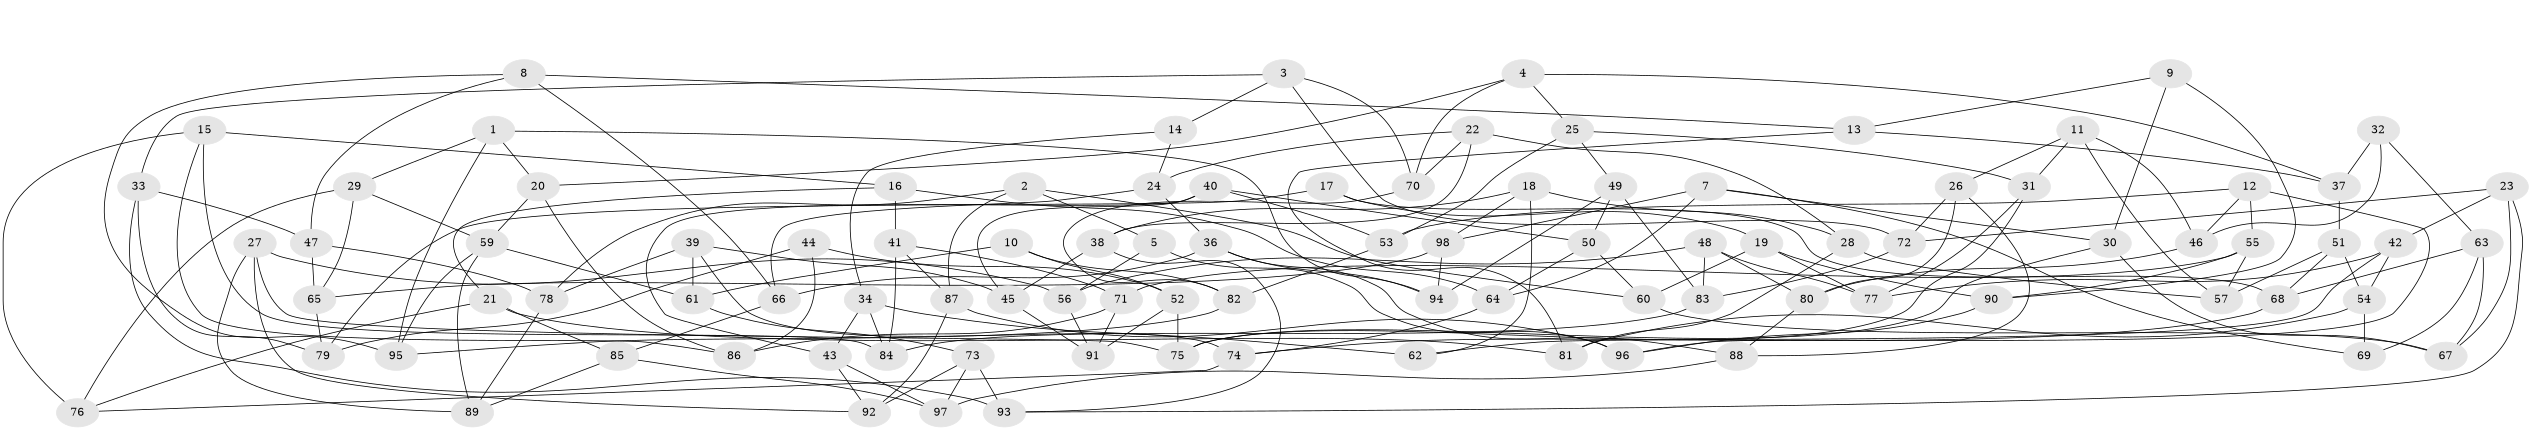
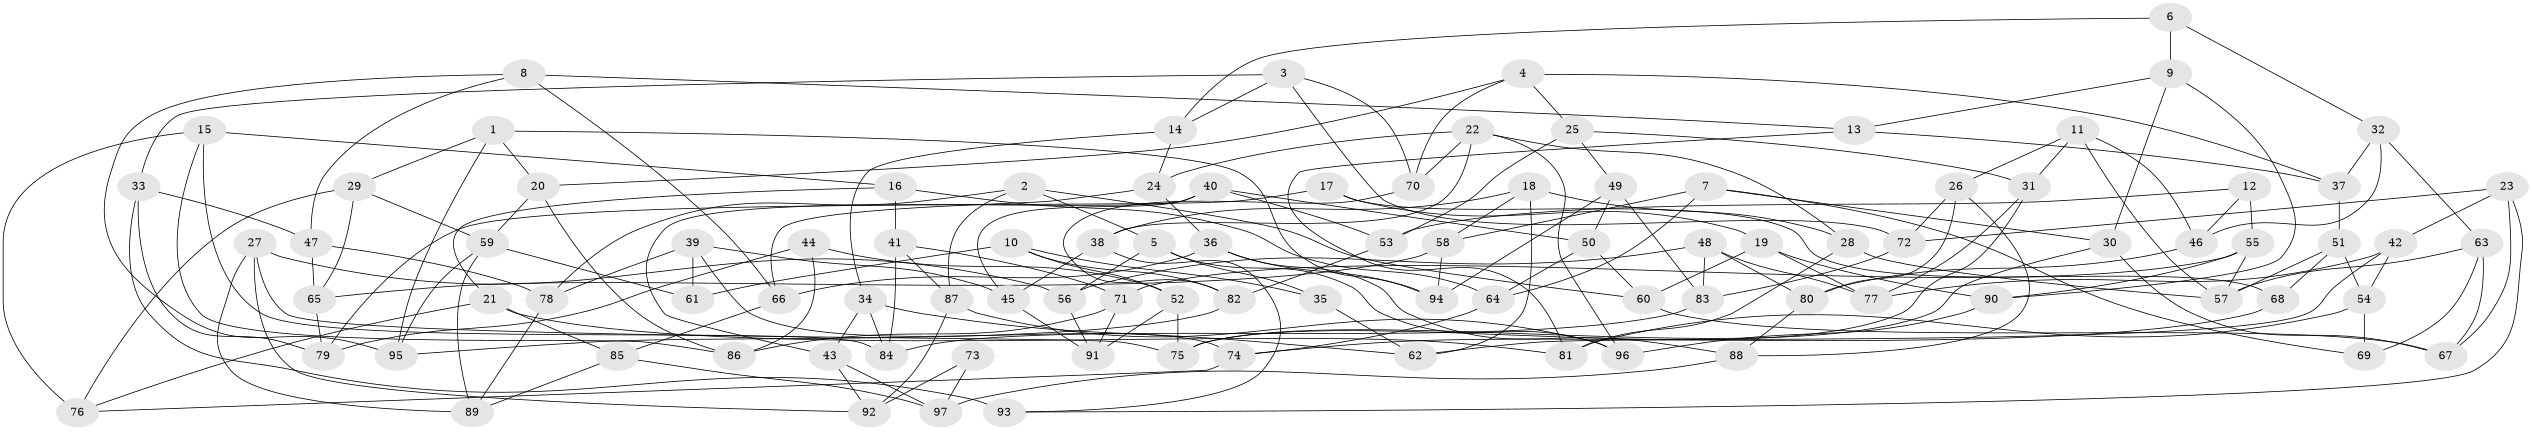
node "6": added
node "98": label "98" -> "58"
edge "63" -- "68": now "63" -- "57"
node "35": added
edge "61" -- "73": removed
edge "12" -- "96": now "22" -- "96"
edge "73" -- "93": removed
